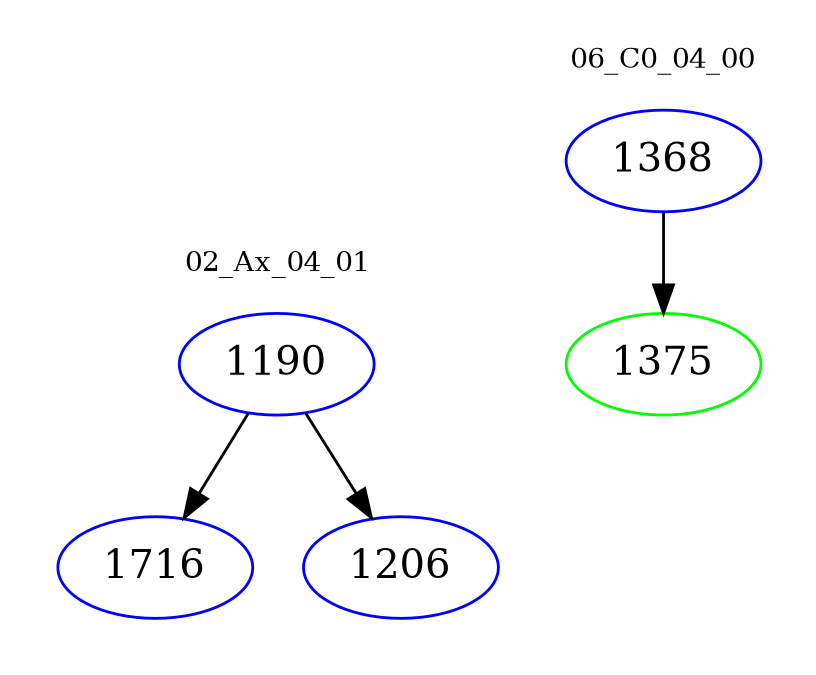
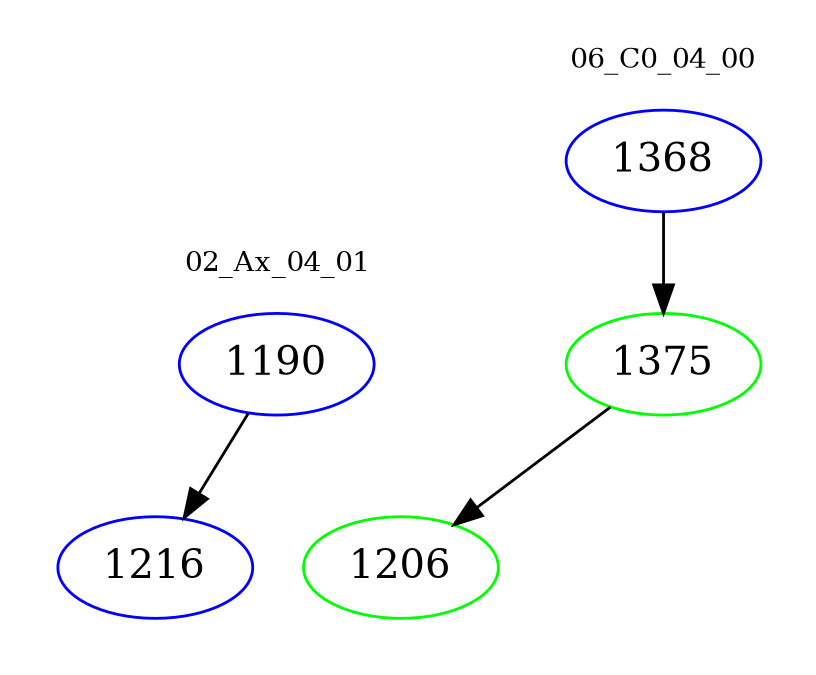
edge "1190" -> "1206": now "1375" -> "1206"
node "1716": label "1716" -> "1216"
node "1206": color blue -> green
